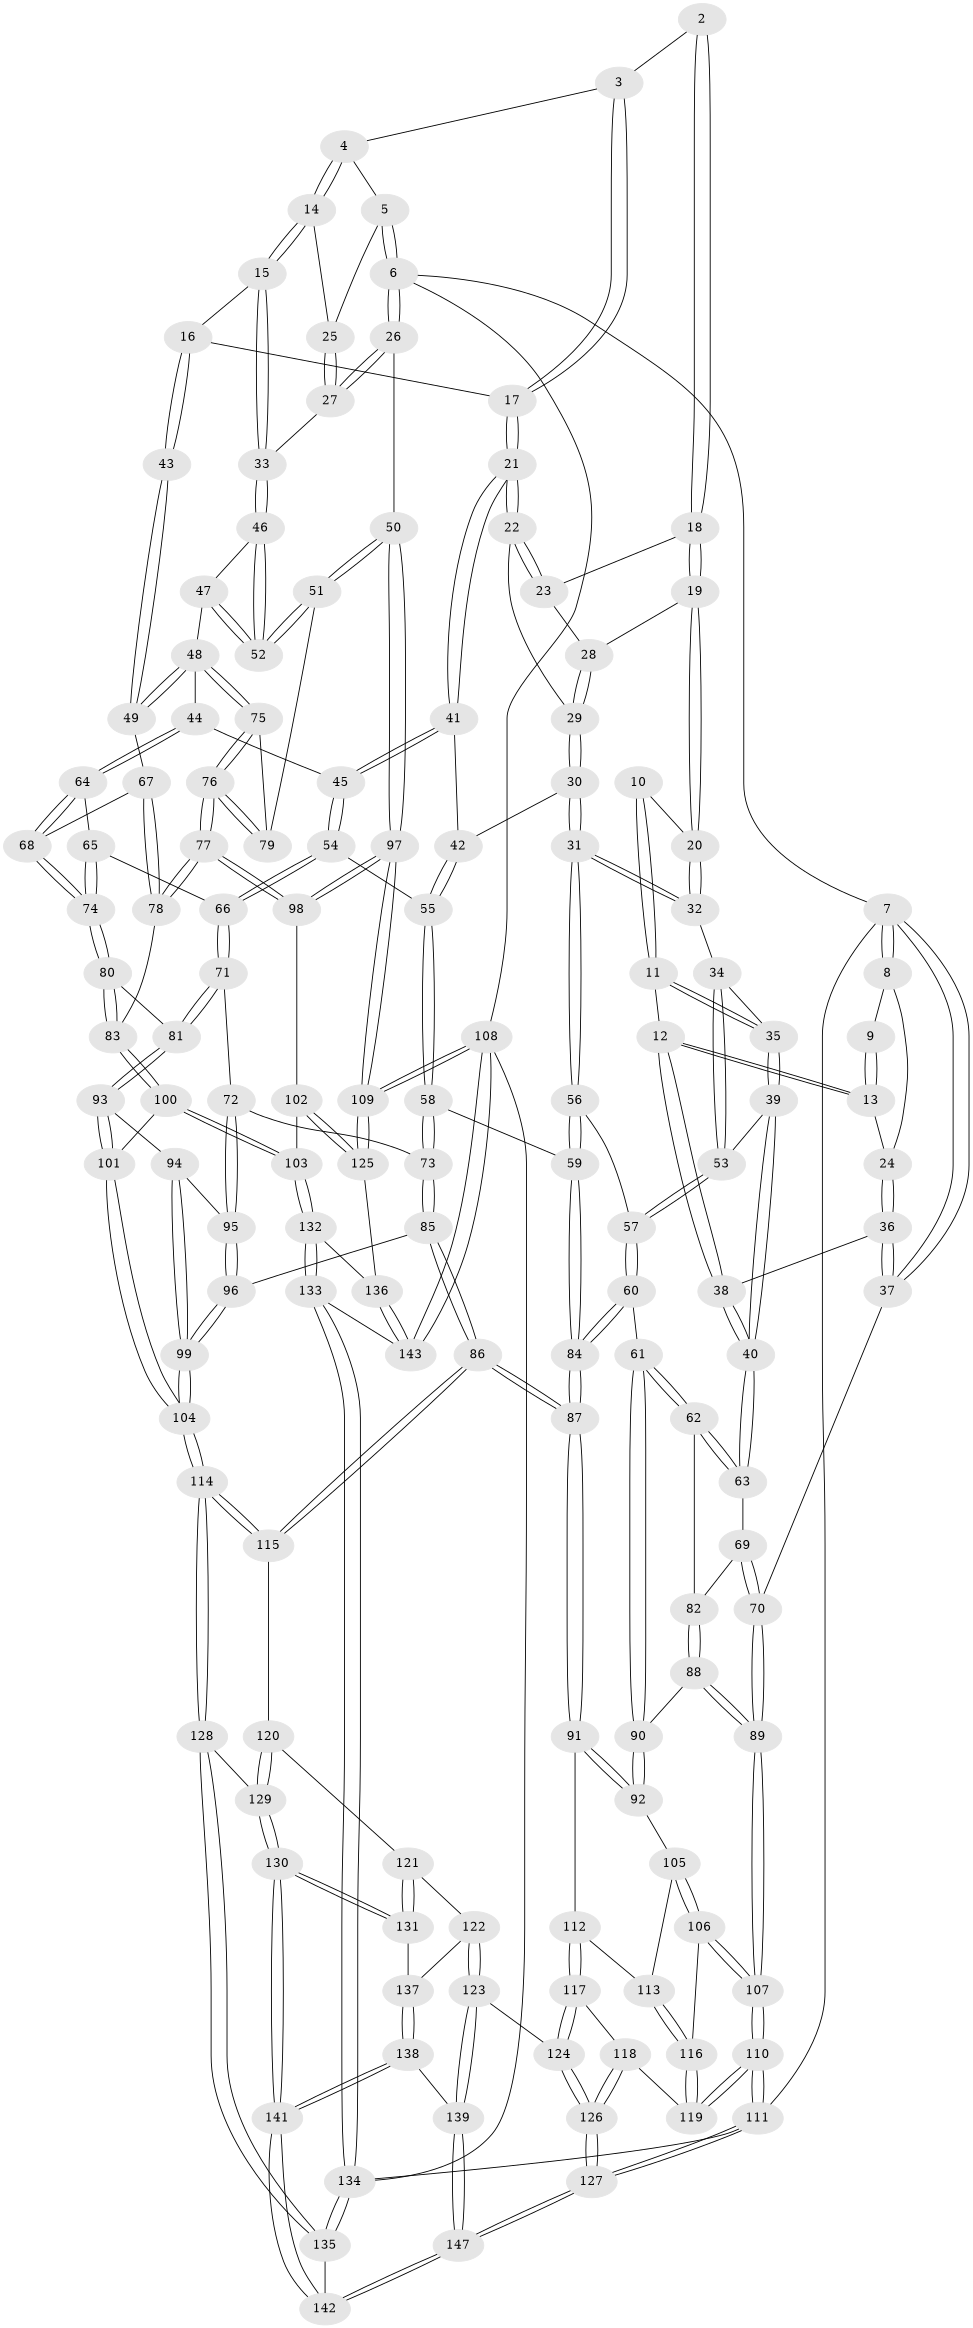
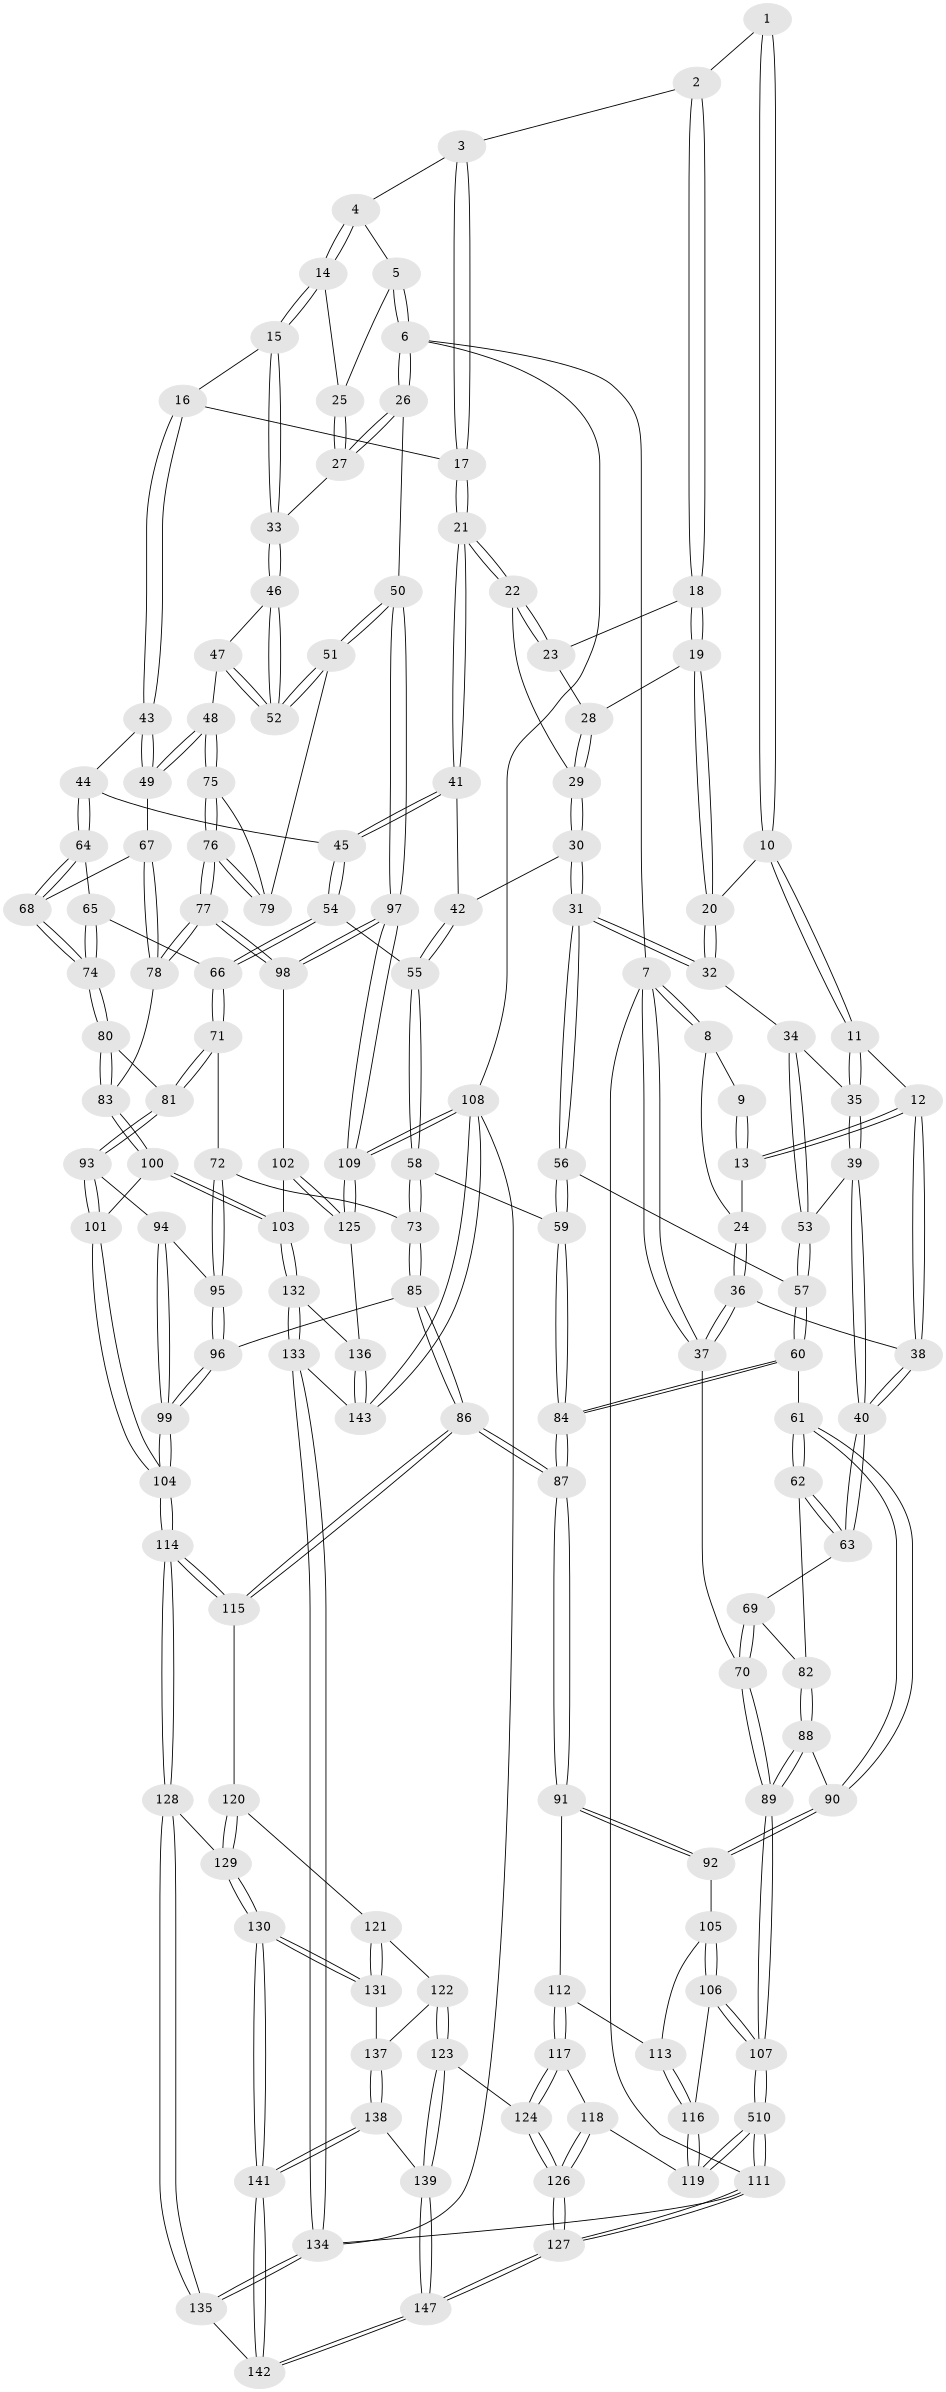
node "1": added
edge "48" -- "44": now "43" -- "44"
node "110": label "110" -> "510"
